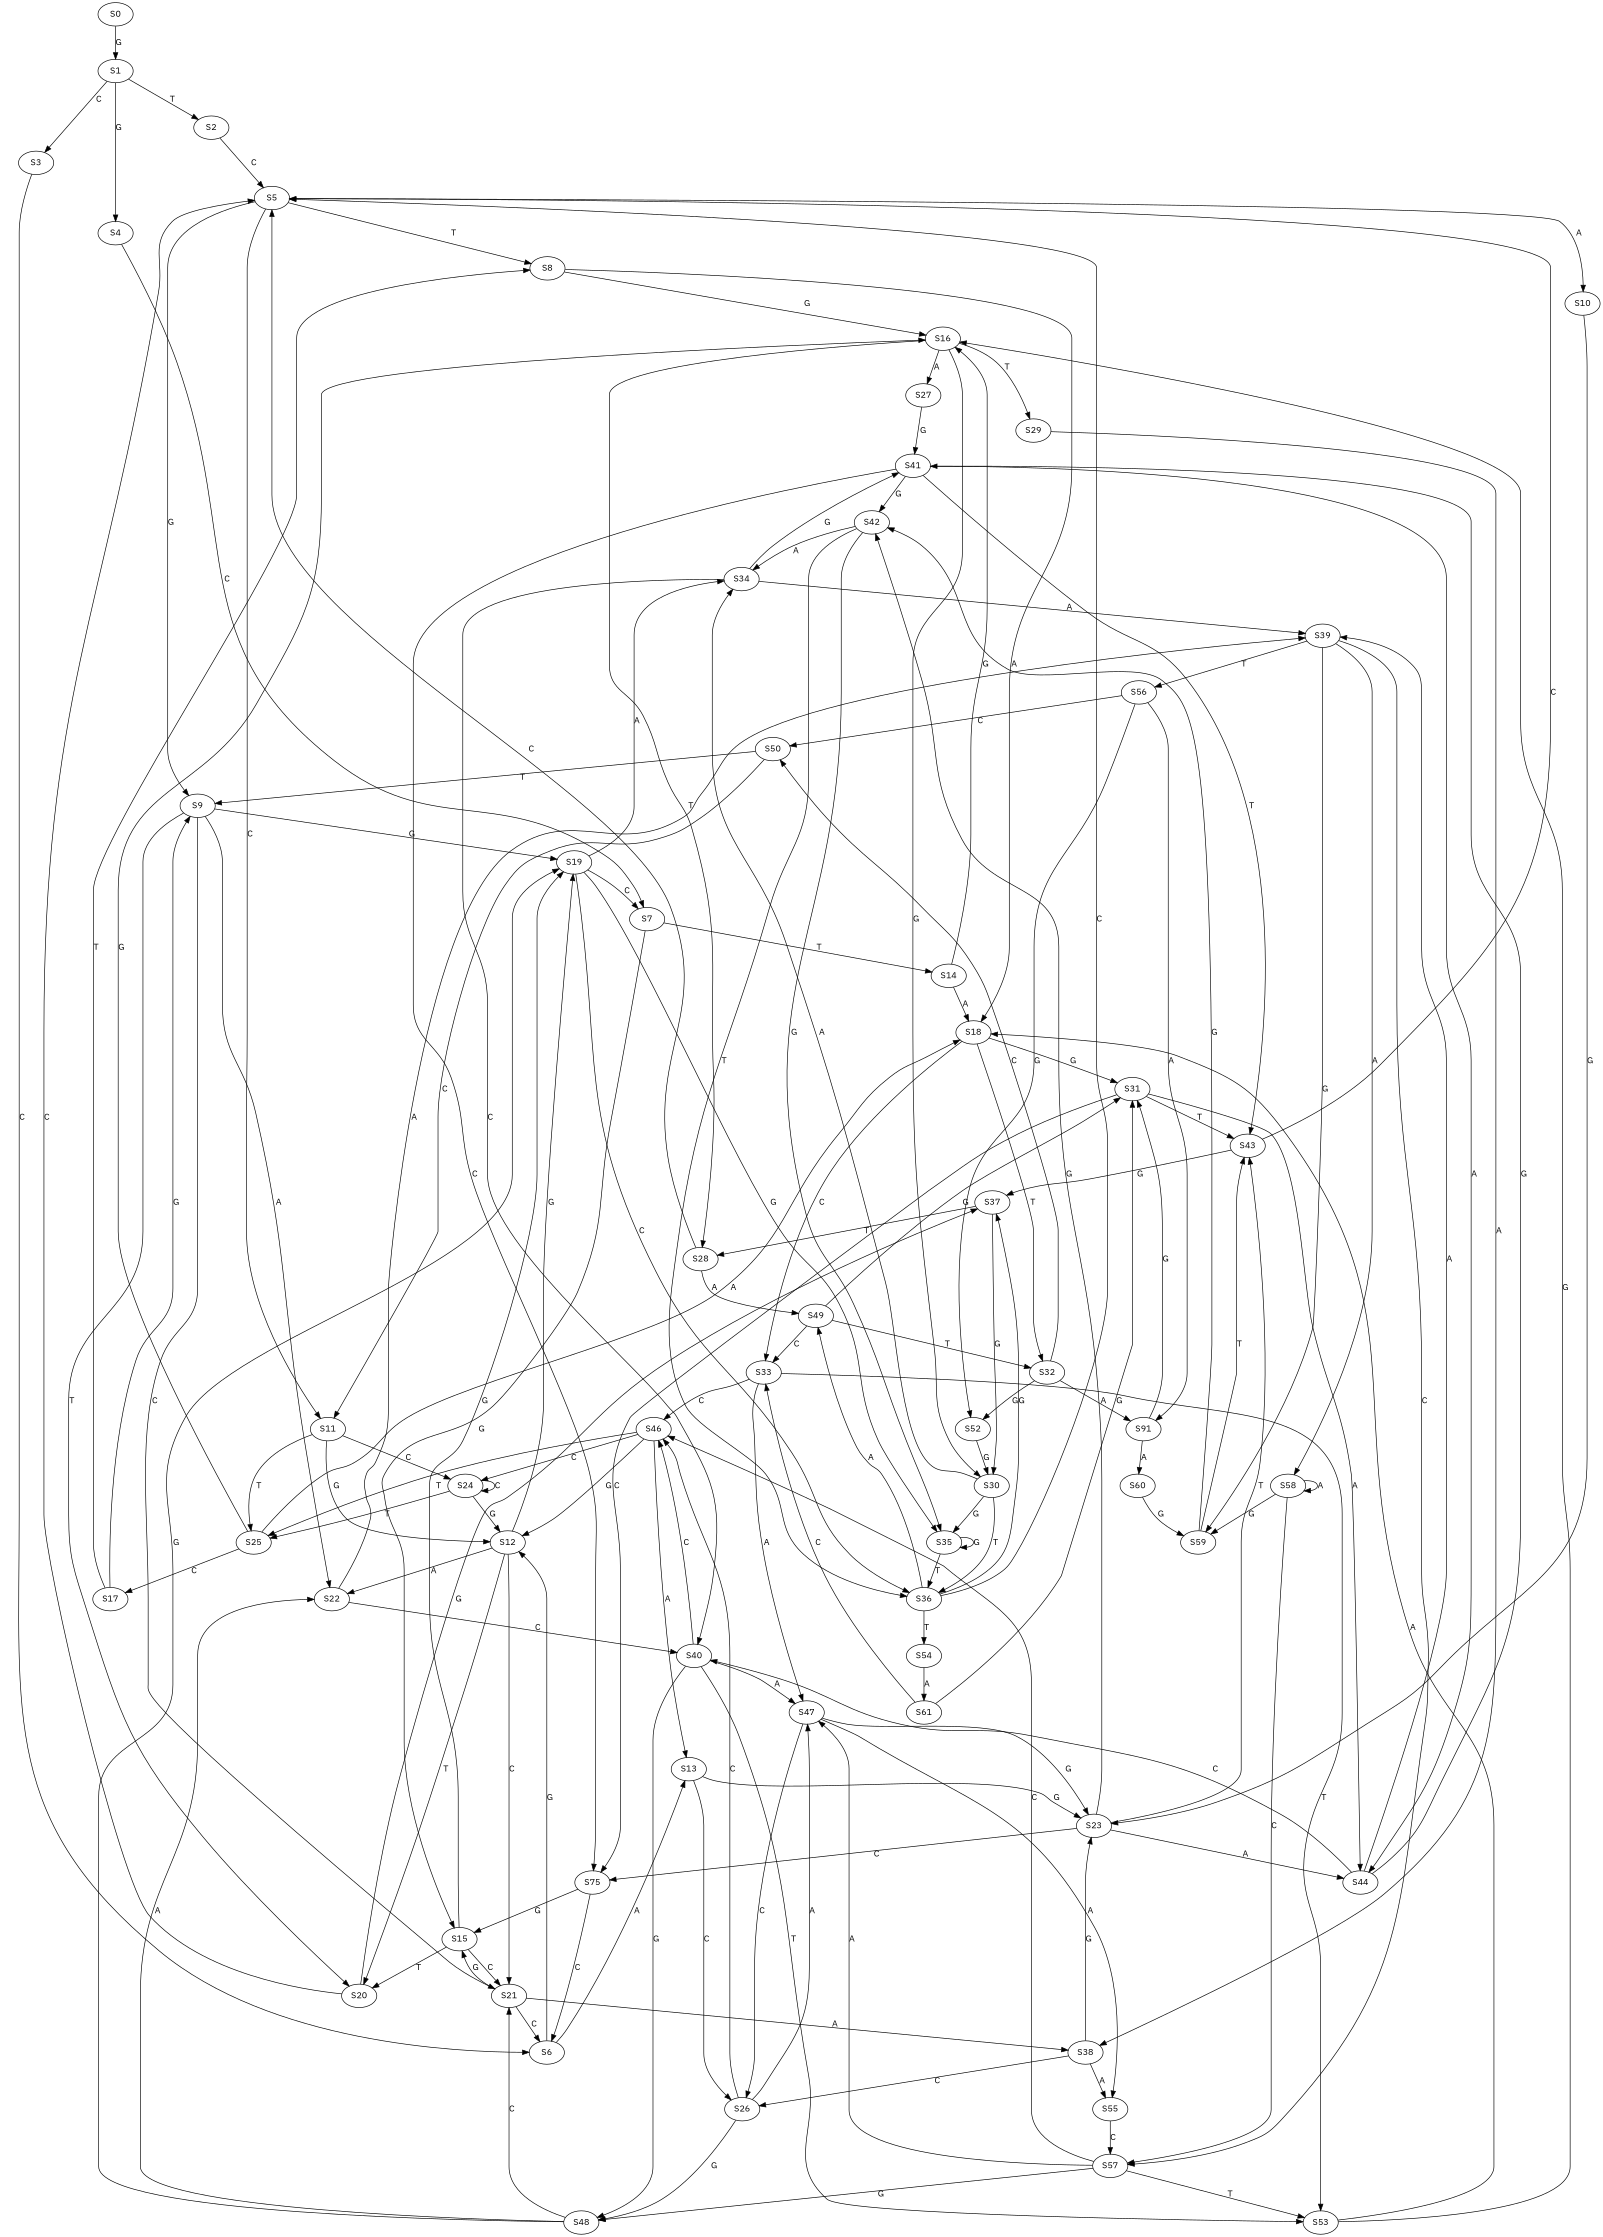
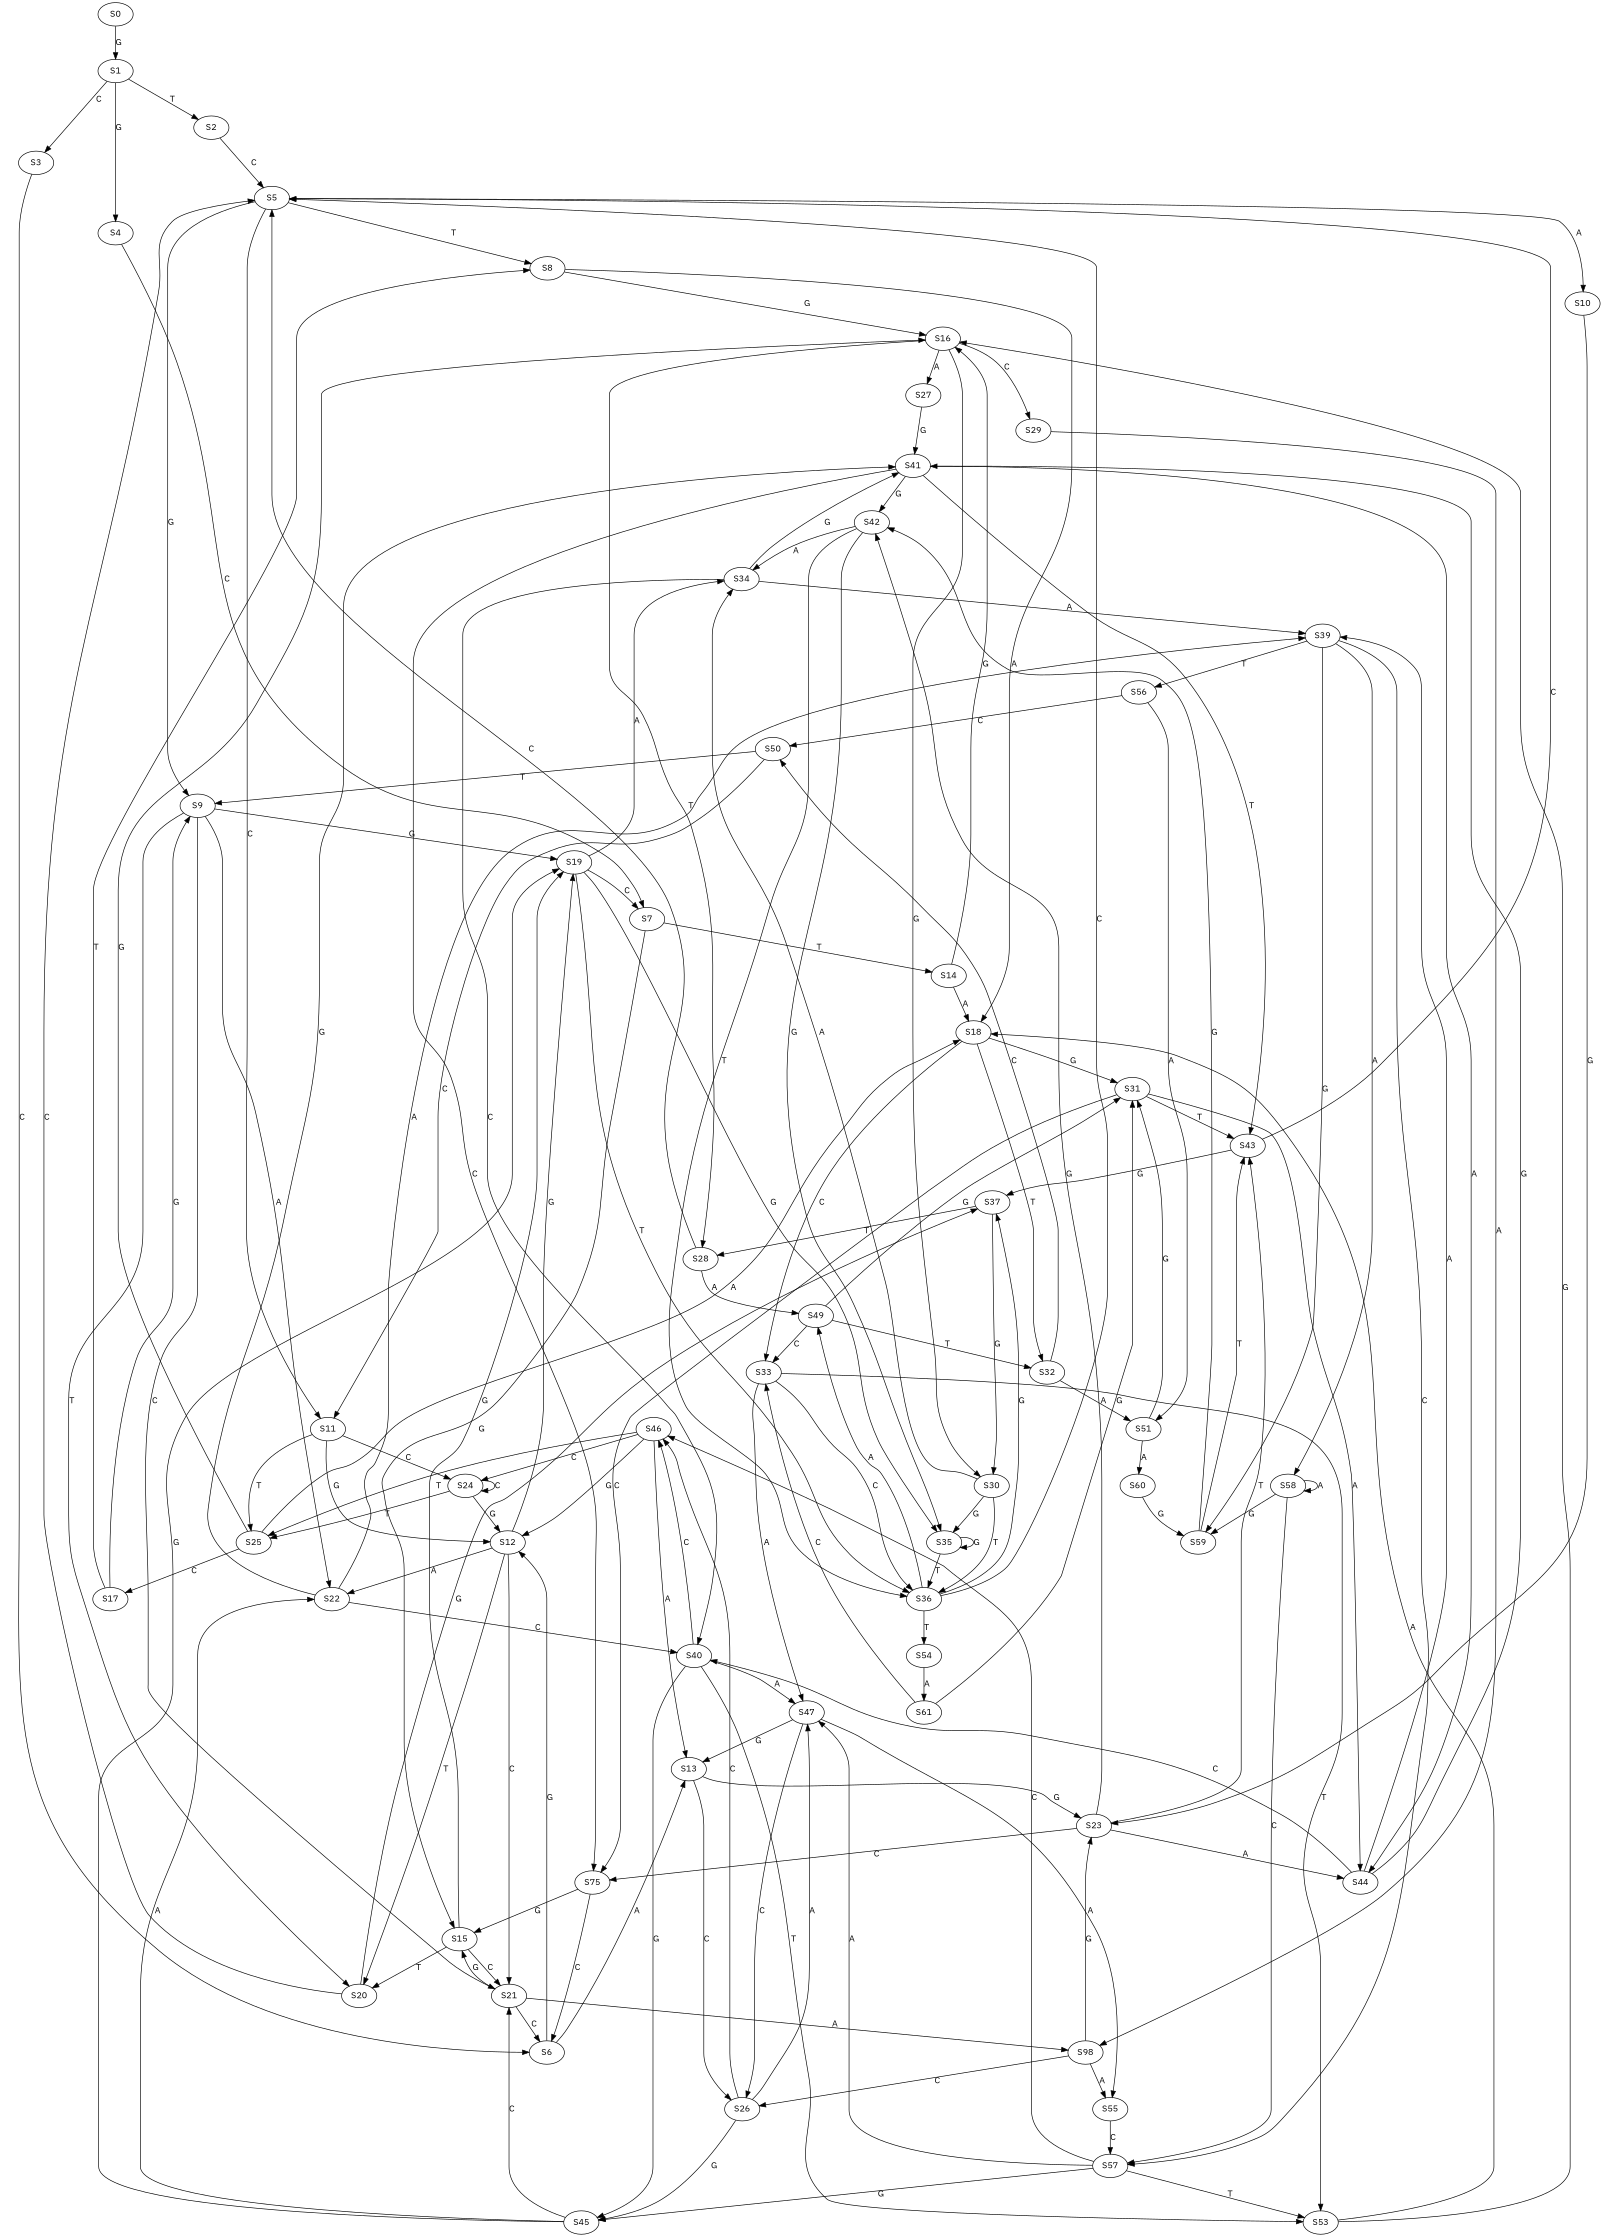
edge "S16" -> "S29": label "T" -> "C"
edge "S22" -> "S41": added, label "G"
edge "S19" -> "S36": label "C" -> "T"
edge "S33" -> "S46": now "S33" -> "S36"
node "S52": removed
node "S91": label "S91" -> "S51"
edge "S47" -> "S23": now "S47" -> "S13"
node "S38": label "S38" -> "S98"
node "S48": label "S48" -> "S45"
